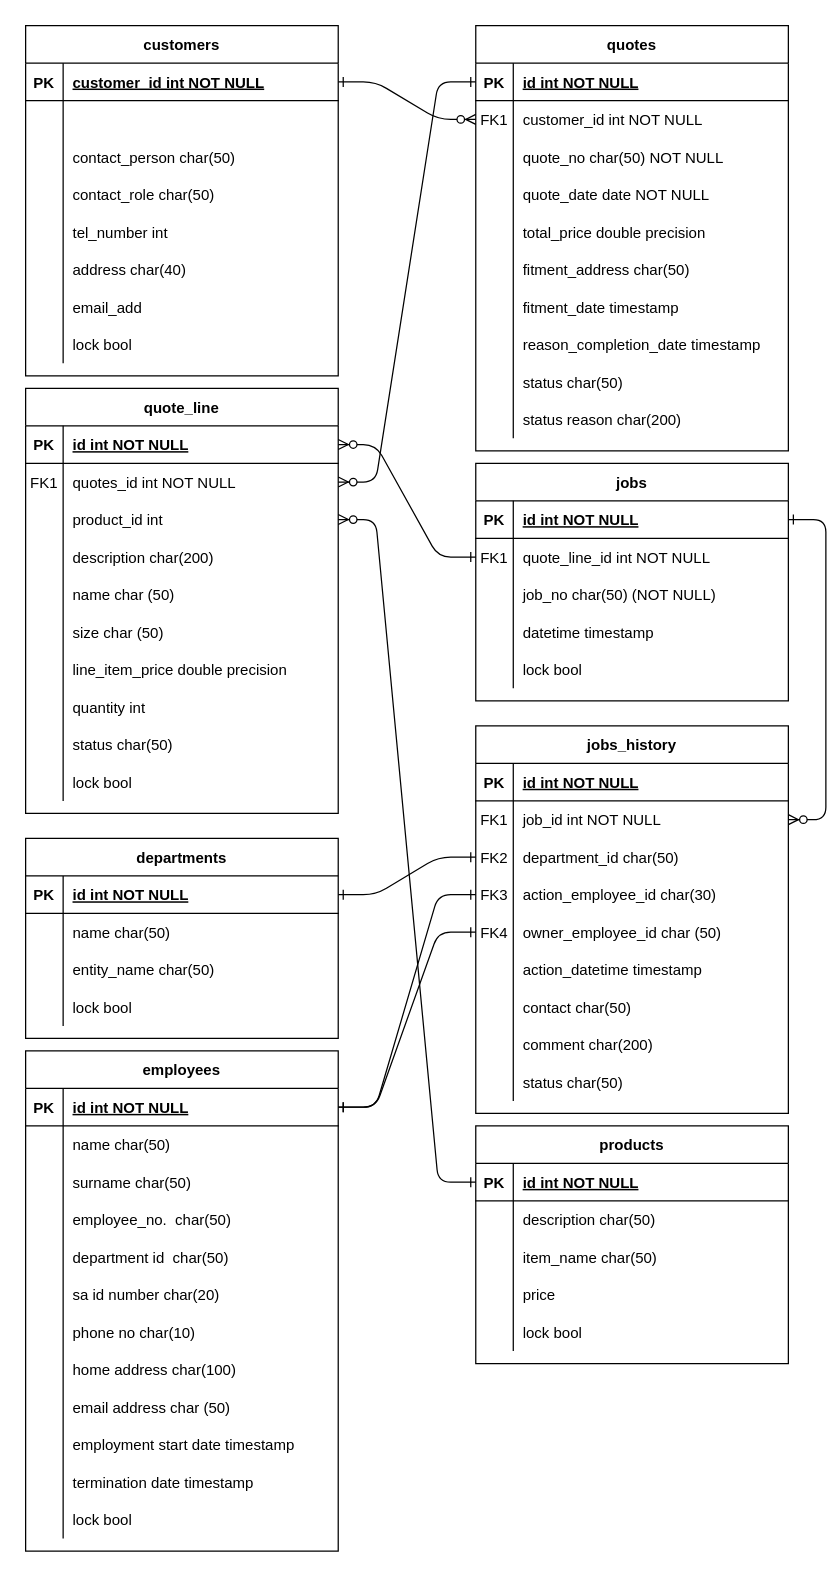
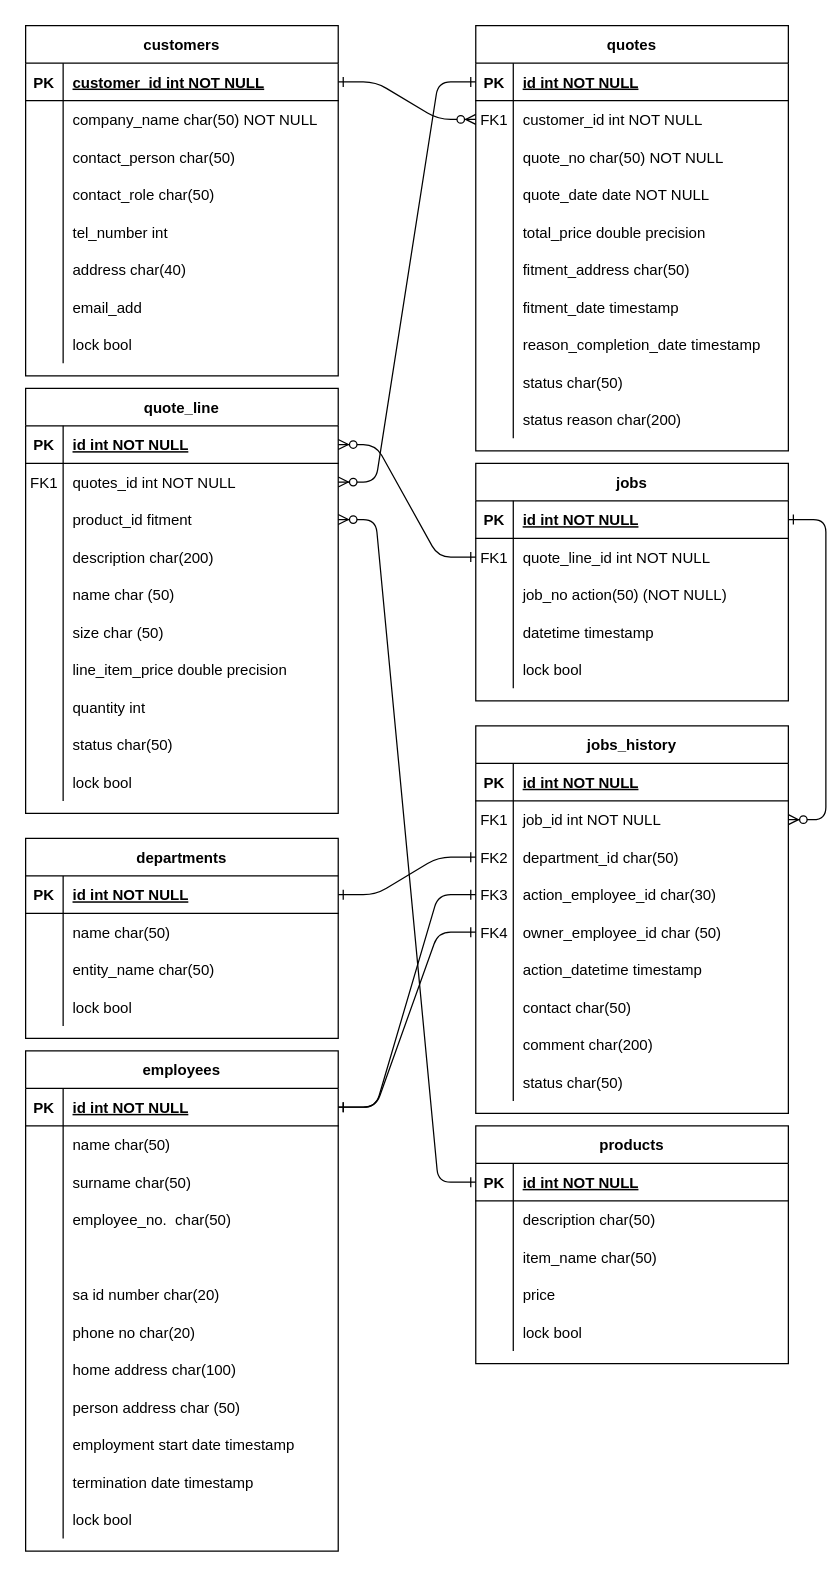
node "company_name char(50) NOT NULL": added
node "product_id int": label "product_id int" -> "product_id fitment"
node "job_no char(50) (NOT NULL)": label "job_no char(50) (NOT NULL)" -> "job_no action(50) (NOT NULL)"
node "department id char(50)": removed
node "phone no char(10)": label "phone no char(10)" -> "phone no char(20)"
node "email address char (50)": label "email address char (50)" -> "person address char (50)"
